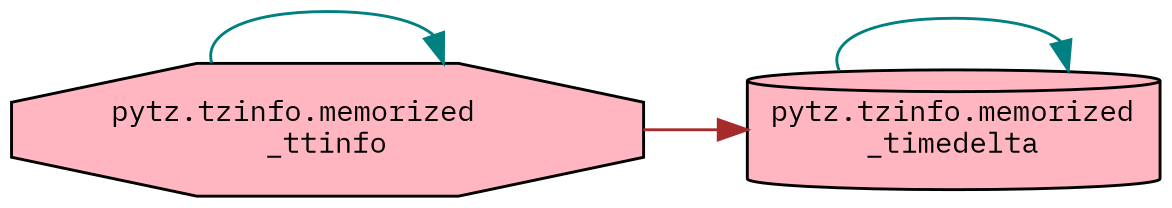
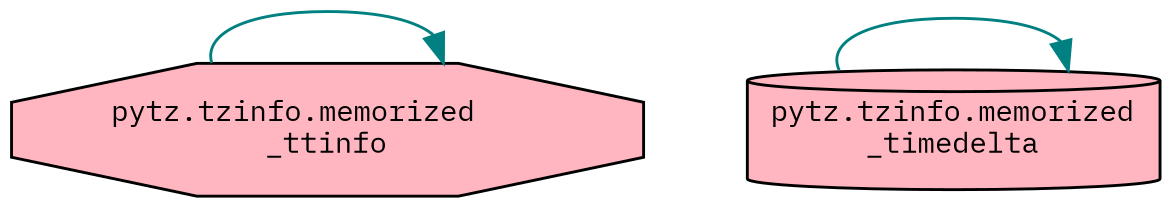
edge "pytz.tzinfo.memorized _ttinfo" -> "pytz.tzinfo.memorized _timedelta": removed
